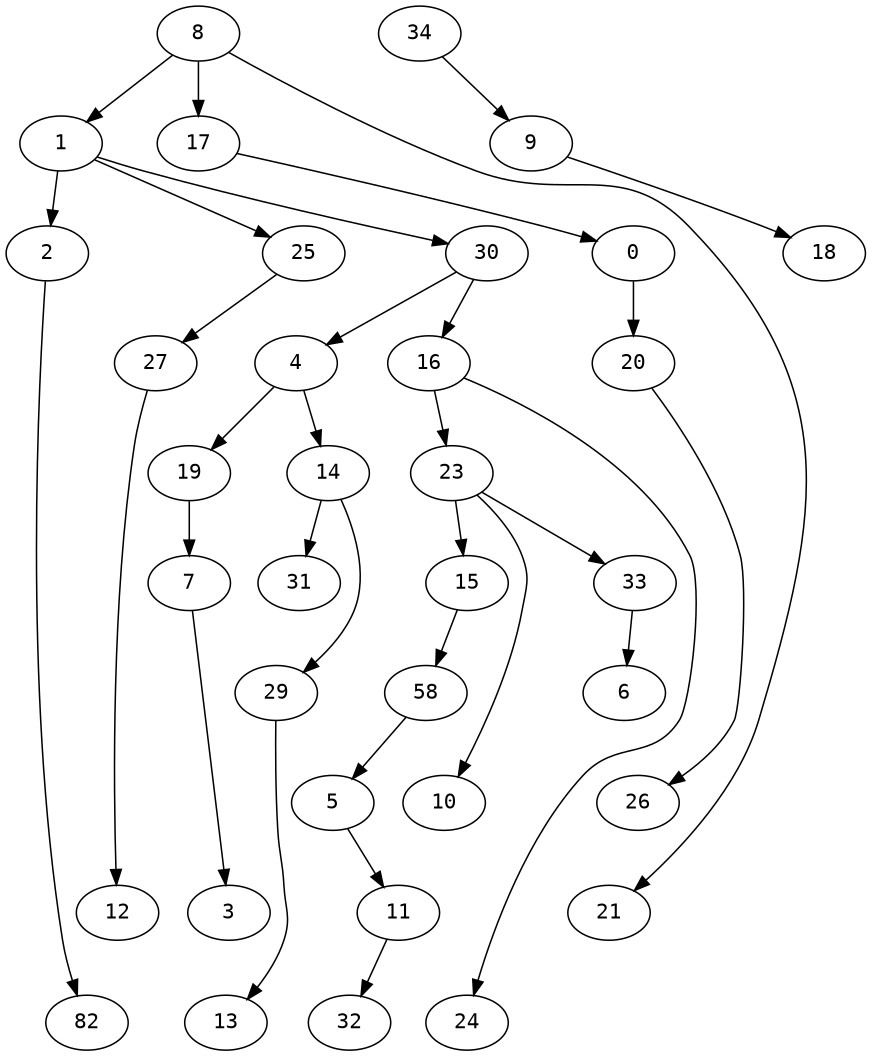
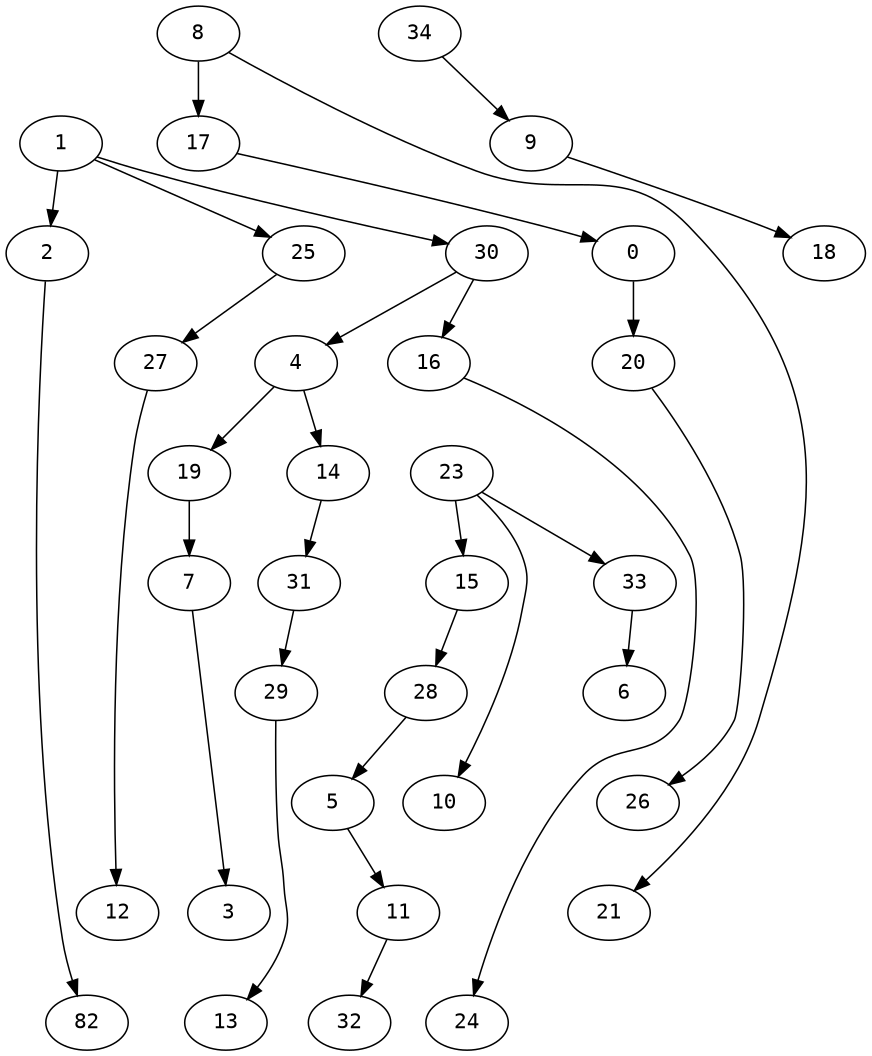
edge "8" -> "1": removed
edge "16" -> "23": removed
edge "14" -> "29": now "31" -> "29"
node "58": label "58" -> "28"
